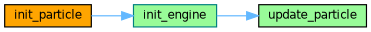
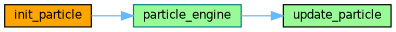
node "init_engine": label "init_engine" -> "particle_engine"
